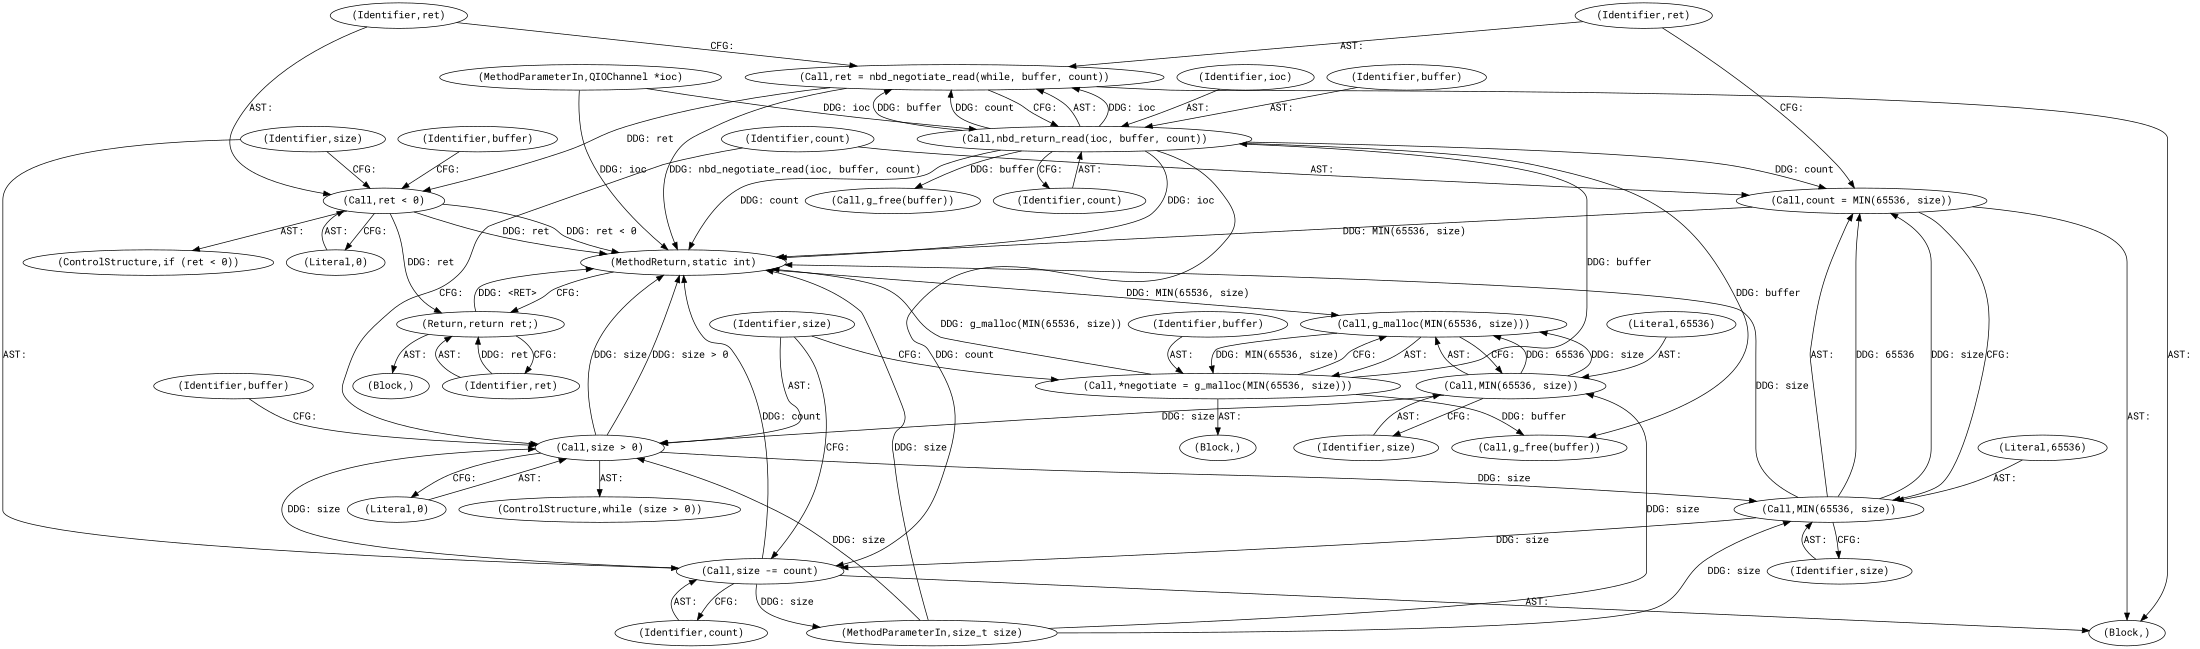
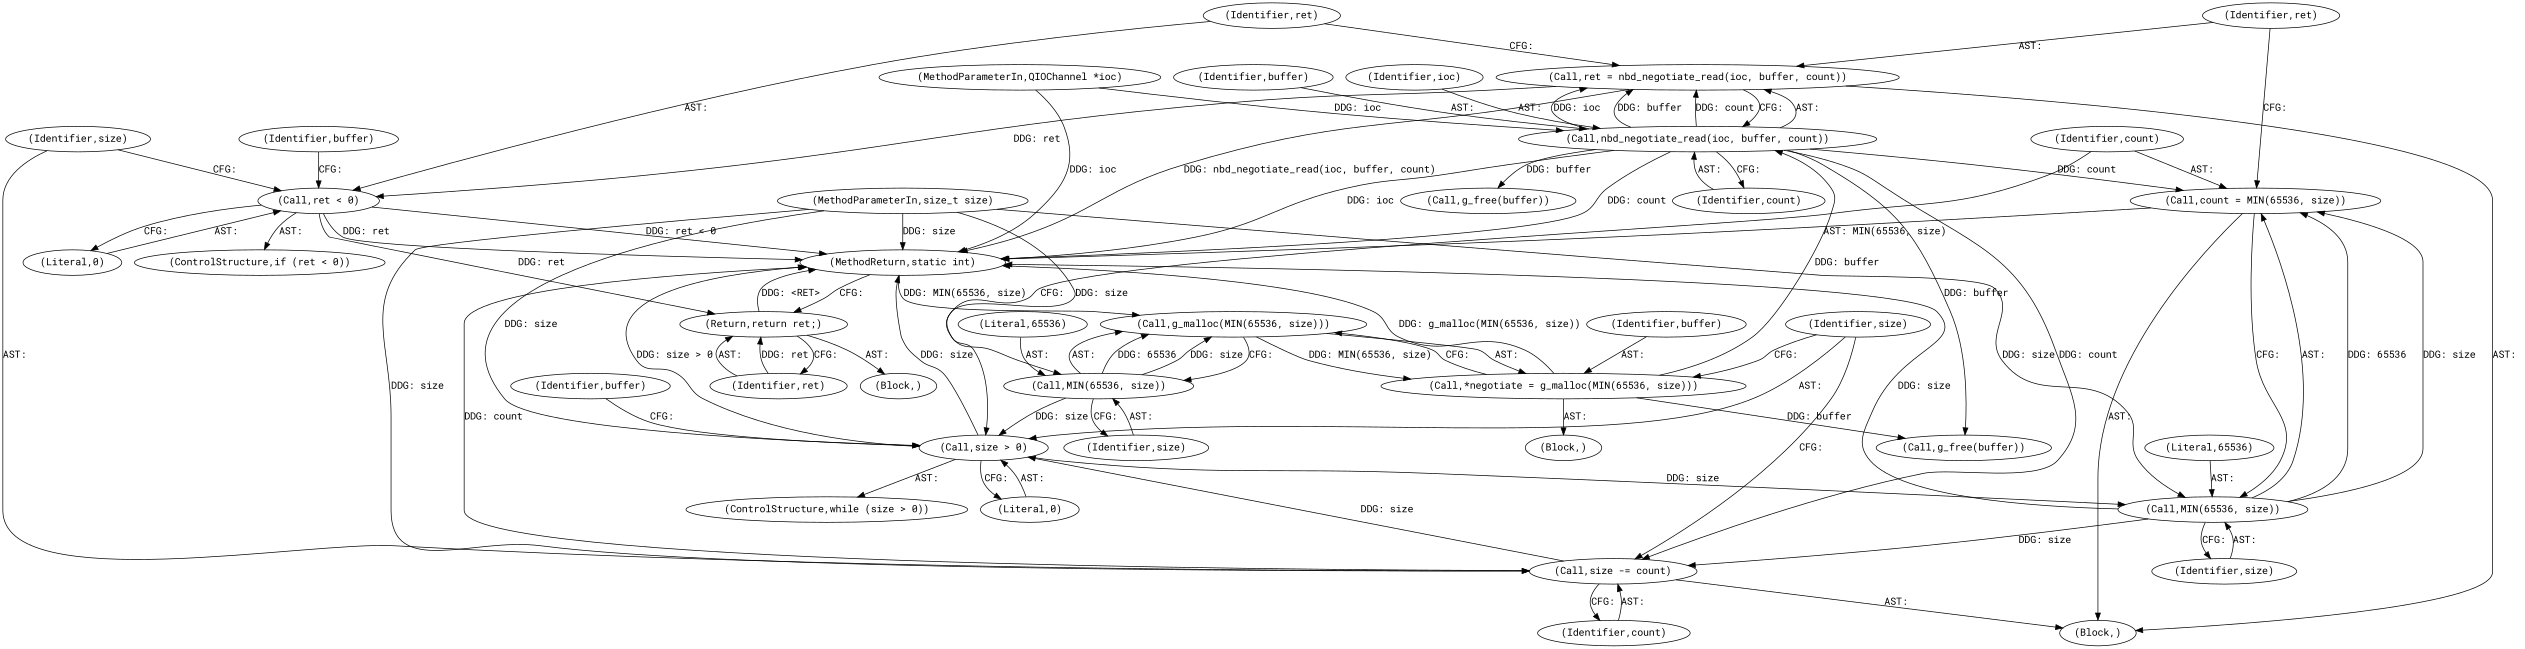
node "(Call,ret = nbd_negotiate_read(while, buffer, count))": label "(Call,ret = nbd_negotiate_read(while, buffer, count))" -> "(Call,ret = nbd_negotiate_read(ioc, buffer, count))"
node "(Call,nbd_return_read(ioc, buffer, count))": label "(Call,nbd_return_read(ioc, buffer, count))" -> "(Call,nbd_negotiate_read(ioc, buffer, count))"
edge "(Call,count = MIN(65536, size))" -> "(MethodReturn,static int)": label "DDG: MIN(65536, size)" -> "AST: MIN(65536, size)"
edge "(Call,size -= count)" -> "(MethodParameterIn,size_t size)": reversed
